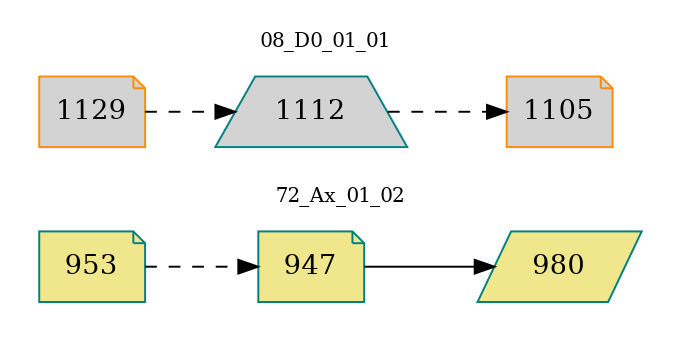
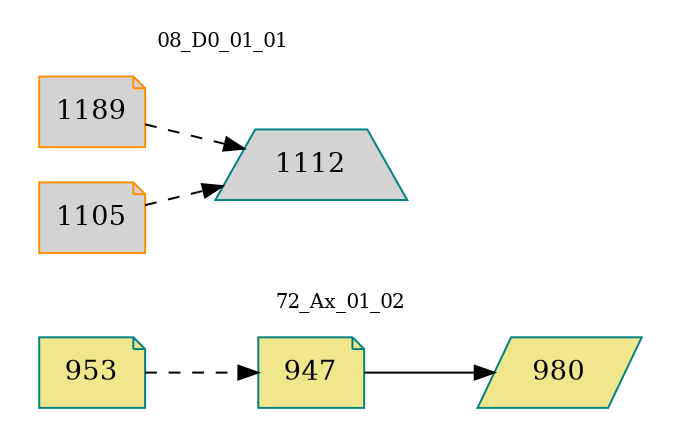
node "1129": label "1129" -> "1189"
edge "1112" -> "1105": reversed
